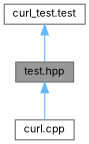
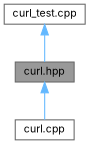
node "curl_test.test": label "curl_test.test" -> "curl_test.cpp"
node "test.hpp": label "test.hpp" -> "curl.hpp"
